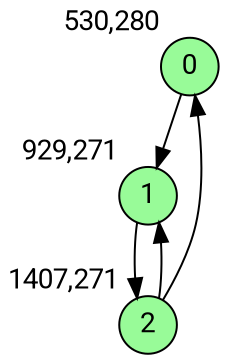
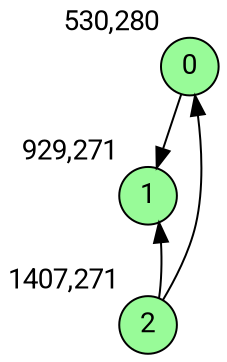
edge "1 929,271" -> "2 1407,271": removed
